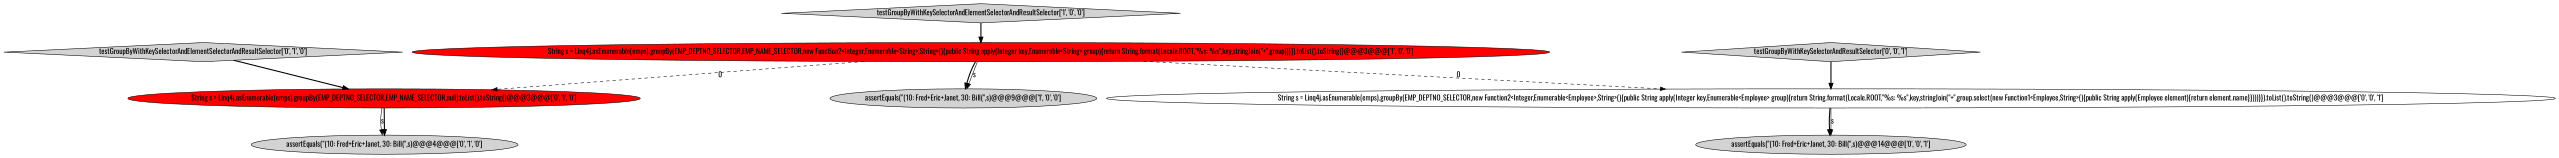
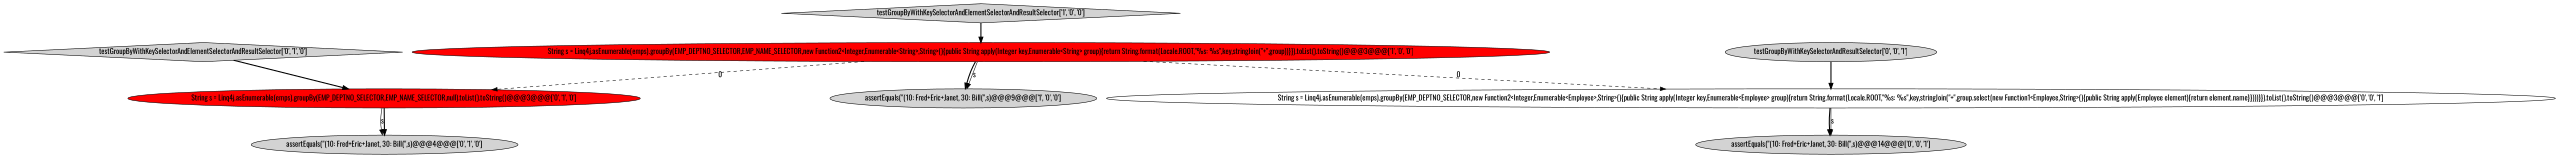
node "testGroupByWithKeySelectorAndResultSelector['0', '0', '1']": shape diamond -> ellipse
